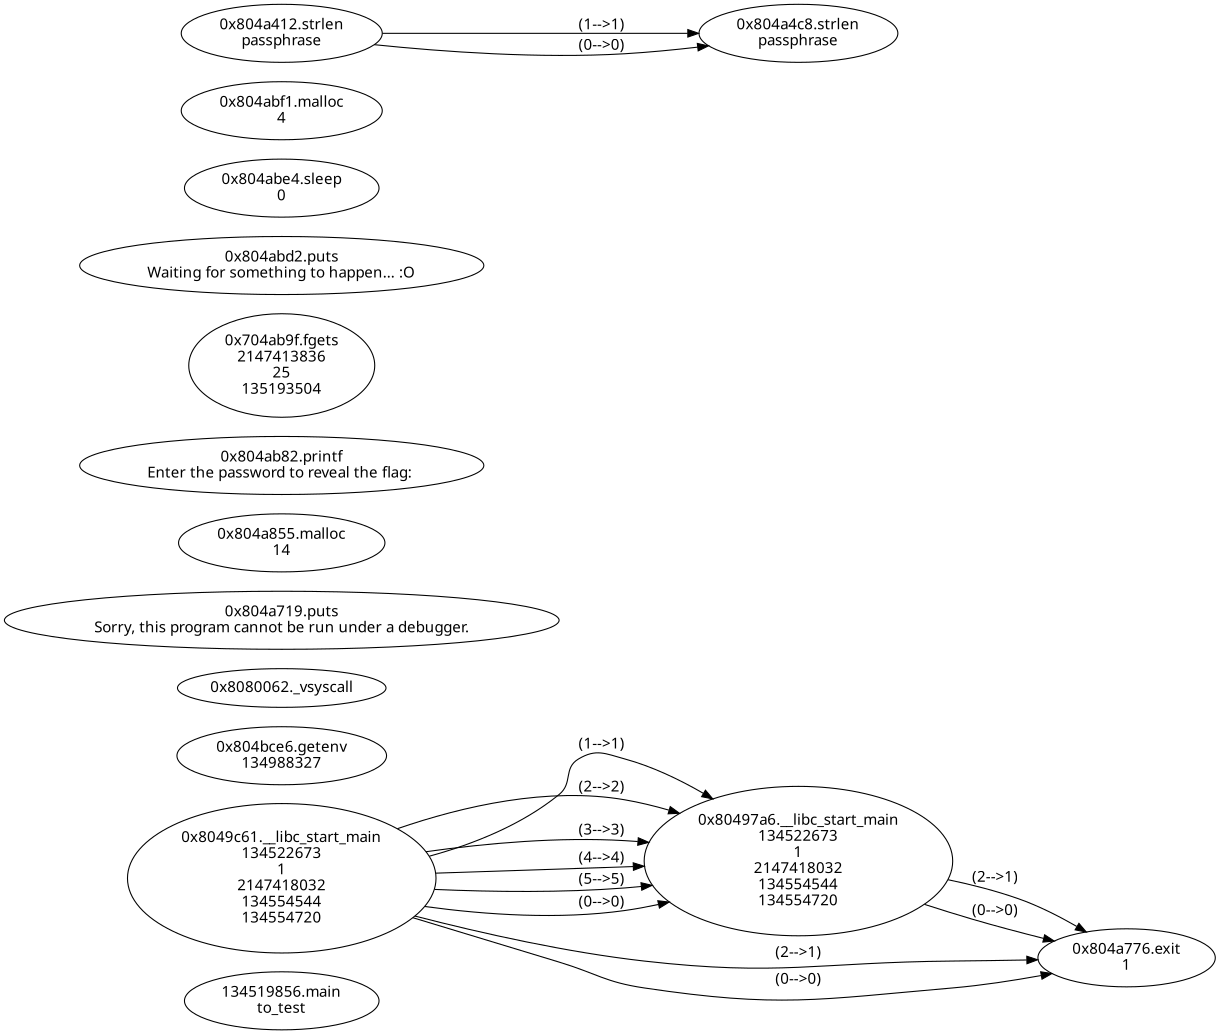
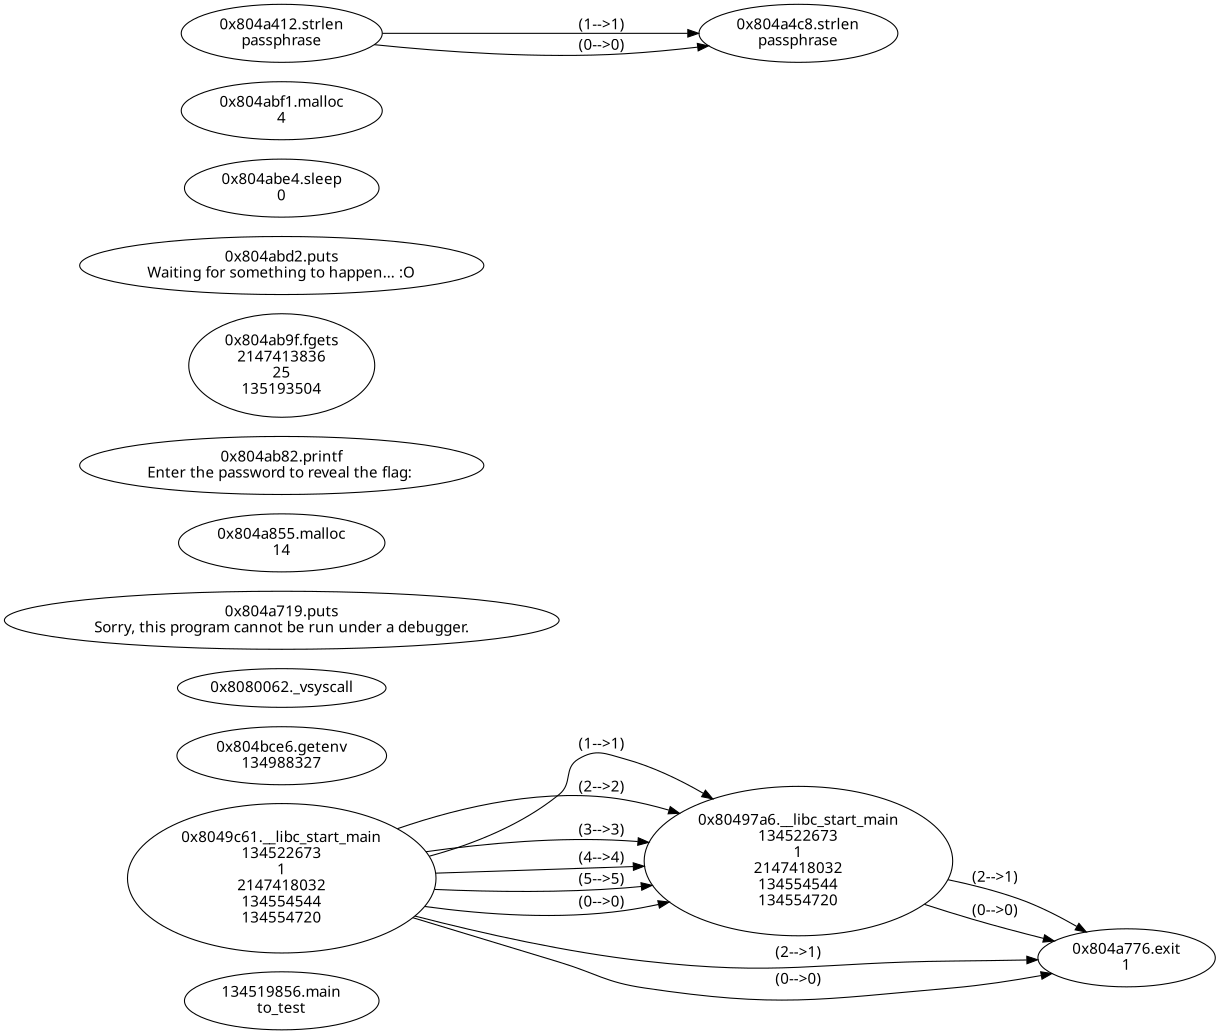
node "0x704ab9f.fgets 2147413836 25 135193504": label "0x704ab9f.fgets 2147413836 25 135193504" -> "0x804ab9f.fgets 2147413836 25 135193504"
